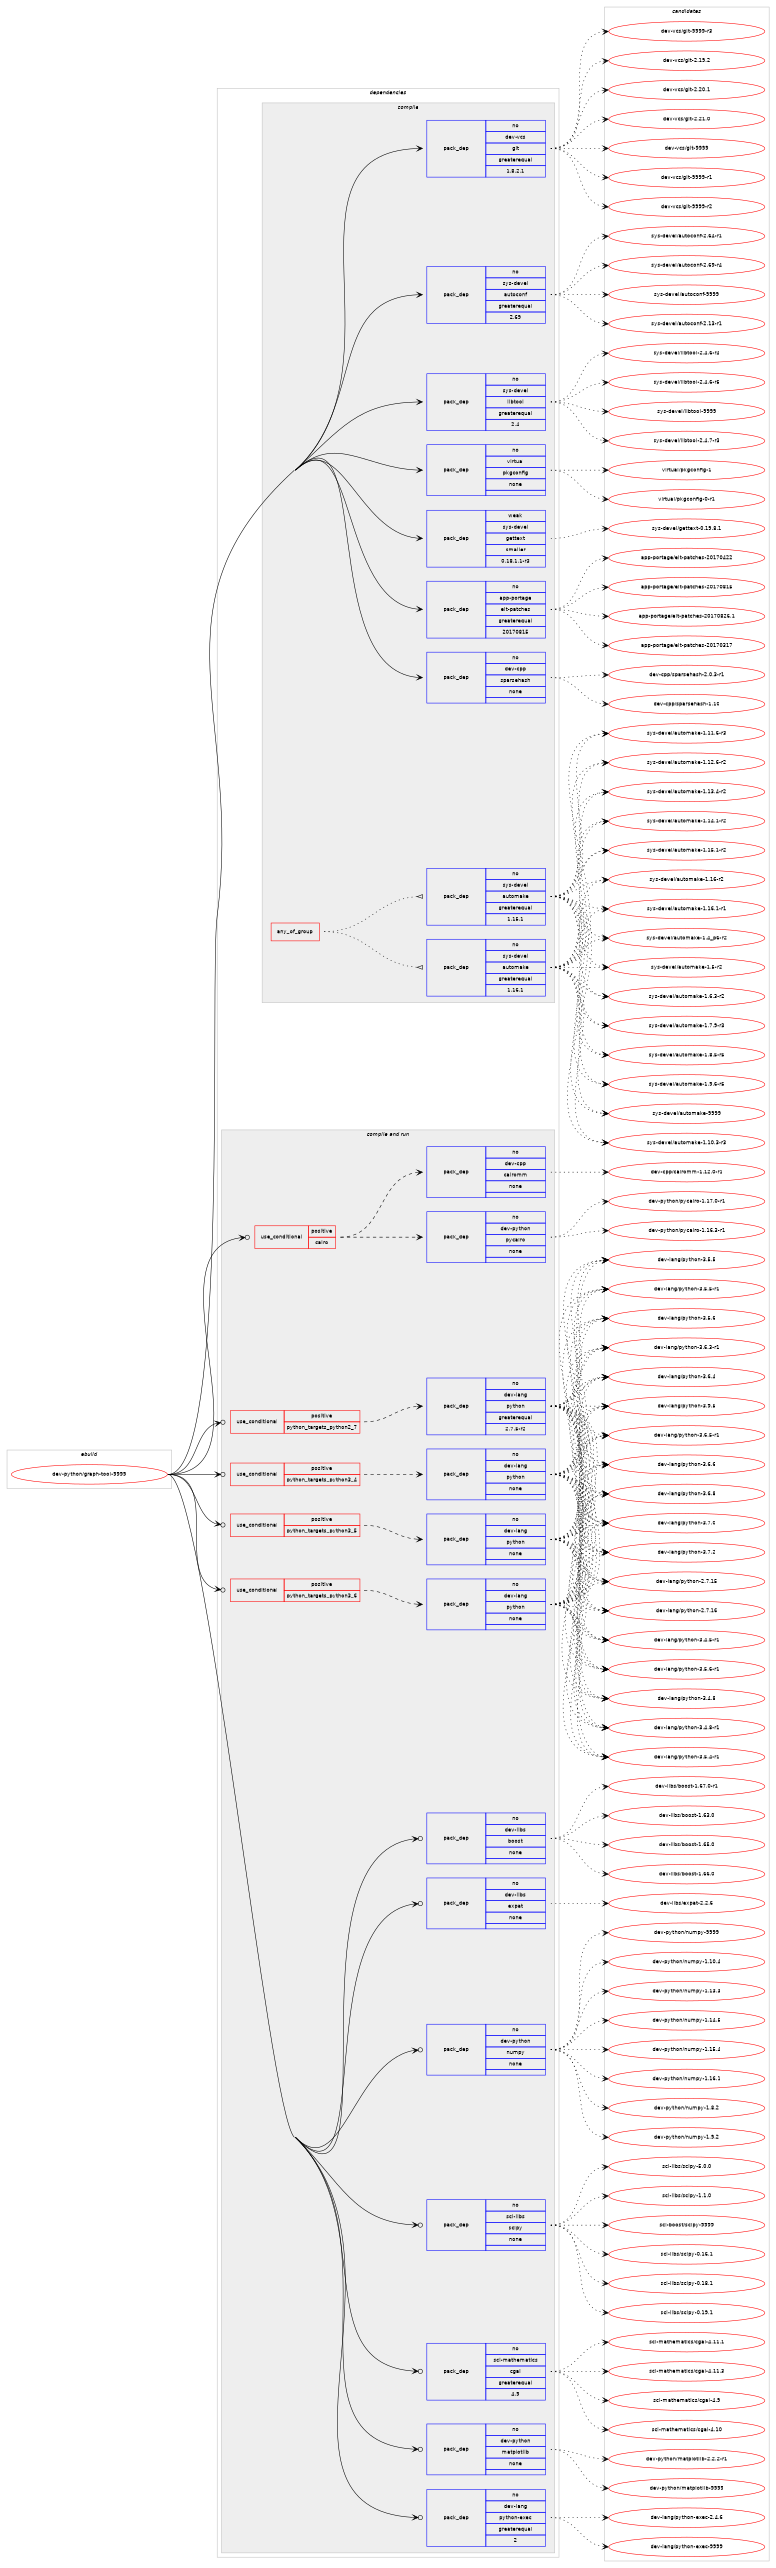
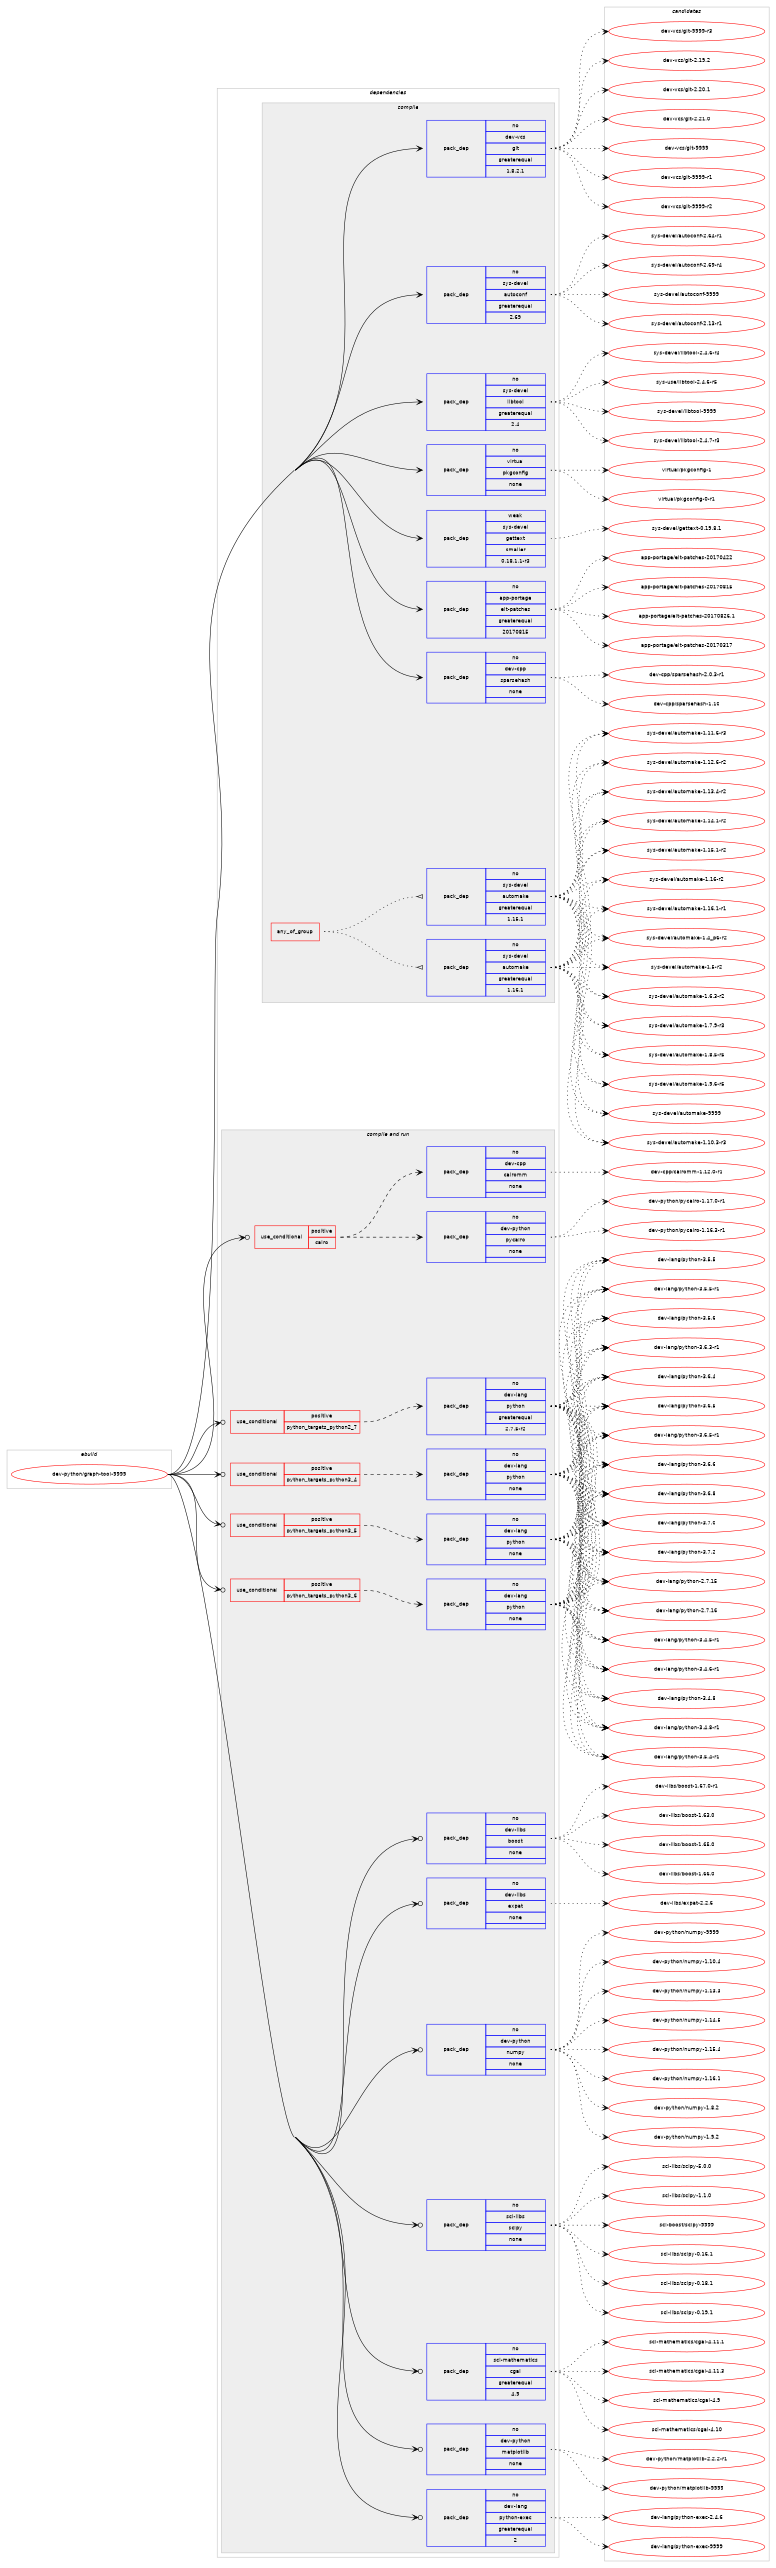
node "sys-devel/libtool-2.4.6-r5": label "sys-devel/libtool-2.4.6-r5" -> "sys-use/libtool-2.4.6-r5"
node "dev-lang/python-3.9.5": label "dev-lang/python-3.9.5" -> "dev-lang/python-3.6.5"
node "dev-lang/python-3.5.6-r1": label "dev-lang/python-3.5.6-r1" -> "dev-lang/python-3.4.6-r1"
